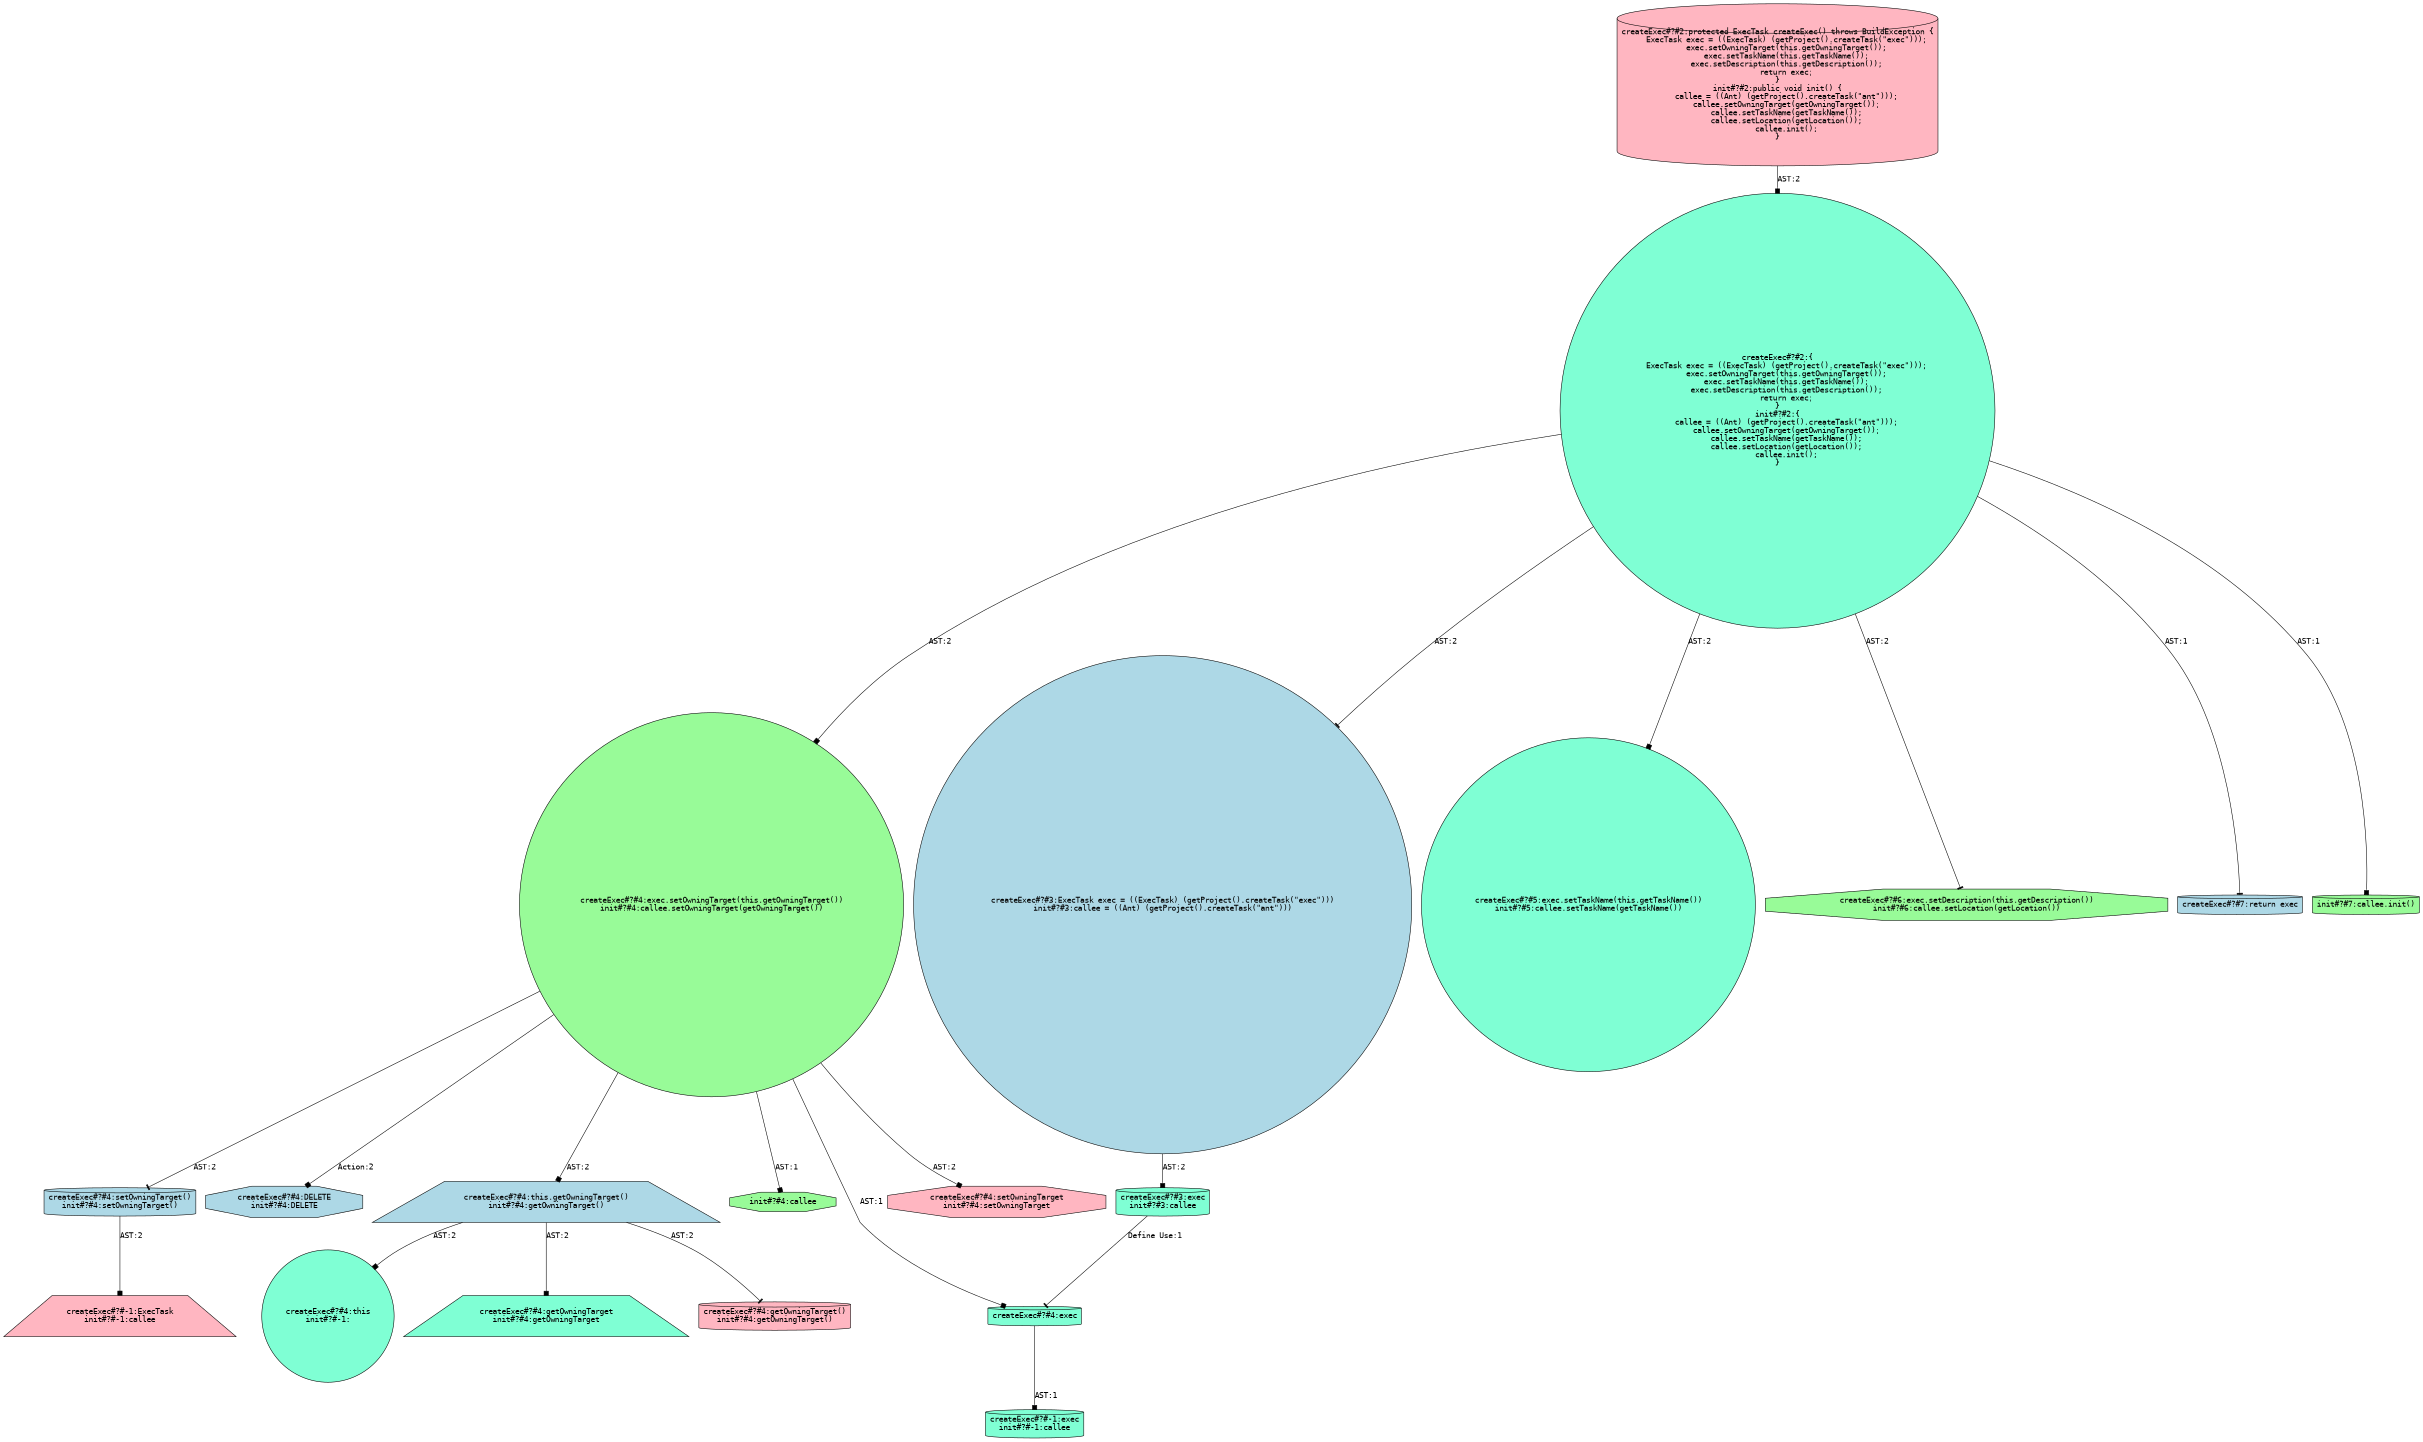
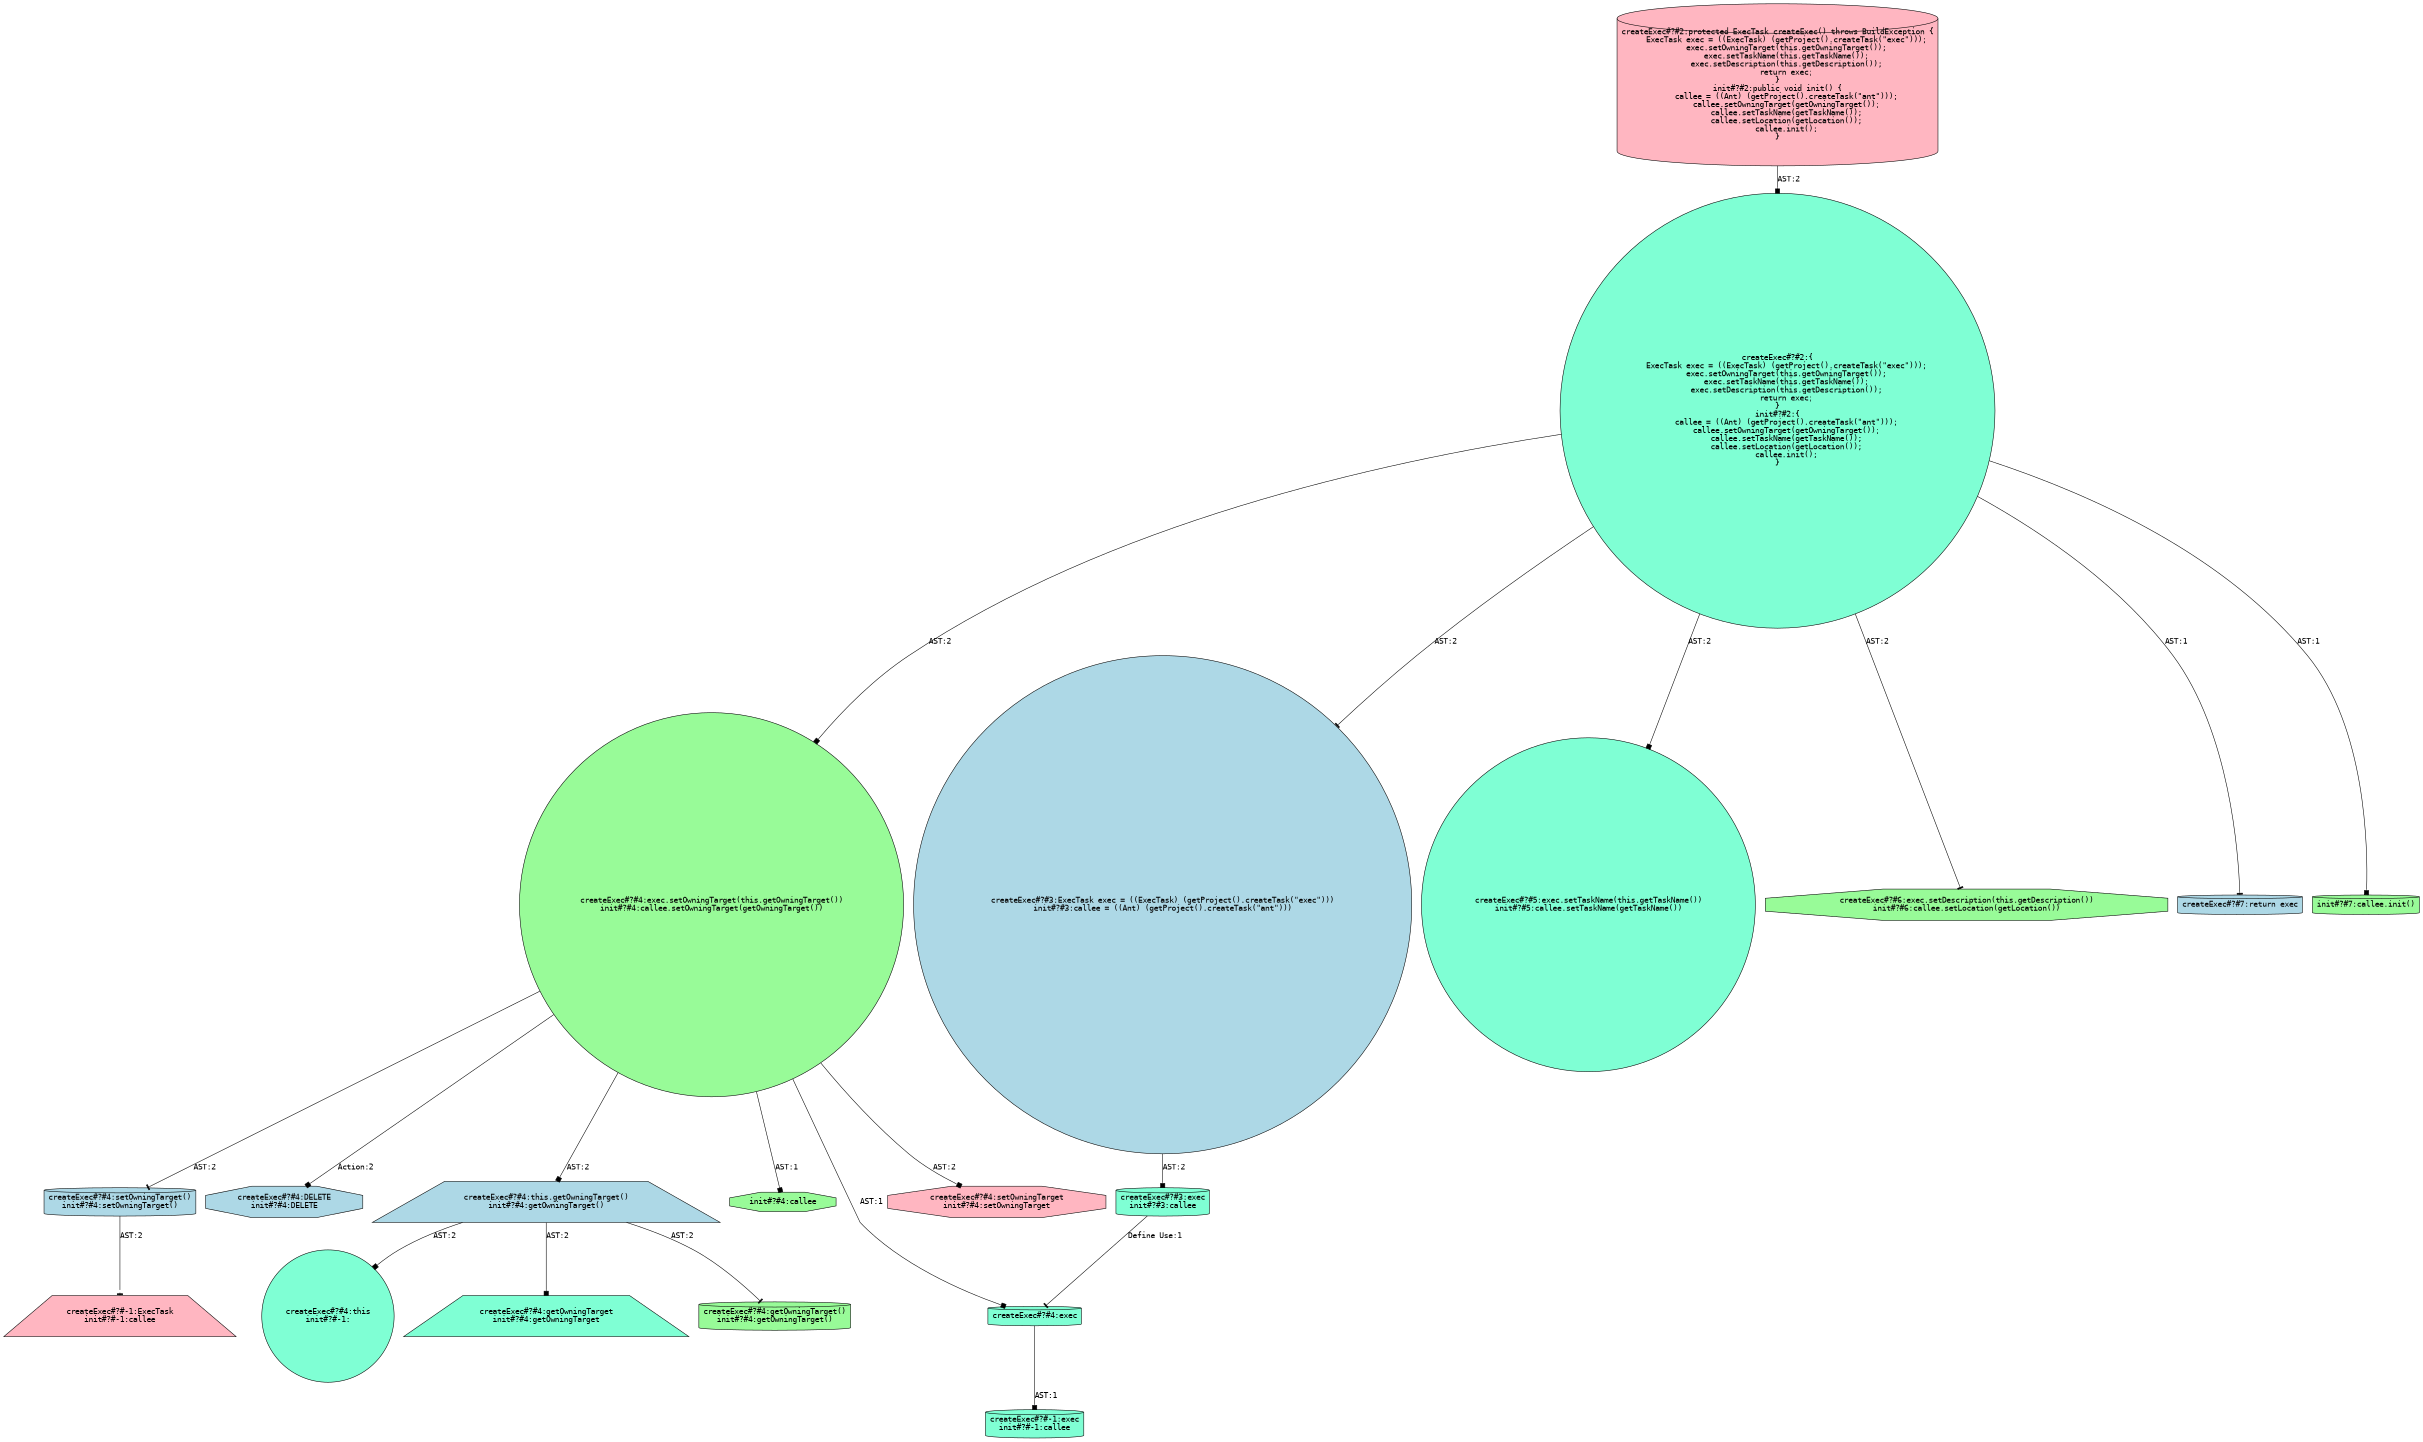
edge "createExec#?#4:setOwningTarget() init#?#4:setOwningTarget()" -> "createExec#?#-1:ExecTask init#?#-1:callee": arrowhead box -> tee
node "createExec#?#4:getOwningTarget() init#?#4:getOwningTarget()": fillcolor lightpink -> palegreen
